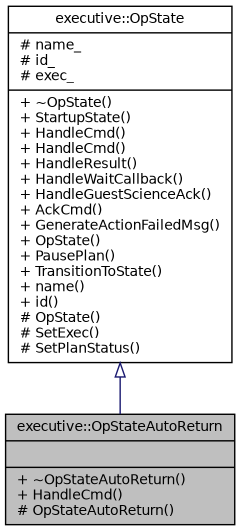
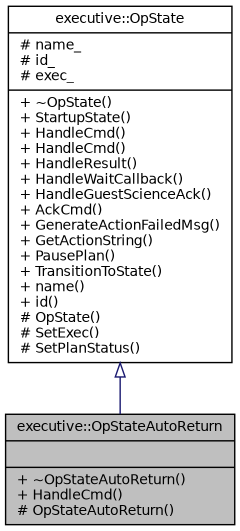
node "executive::OpState": text "+ OpState()" -> "+ GetActionString()"
